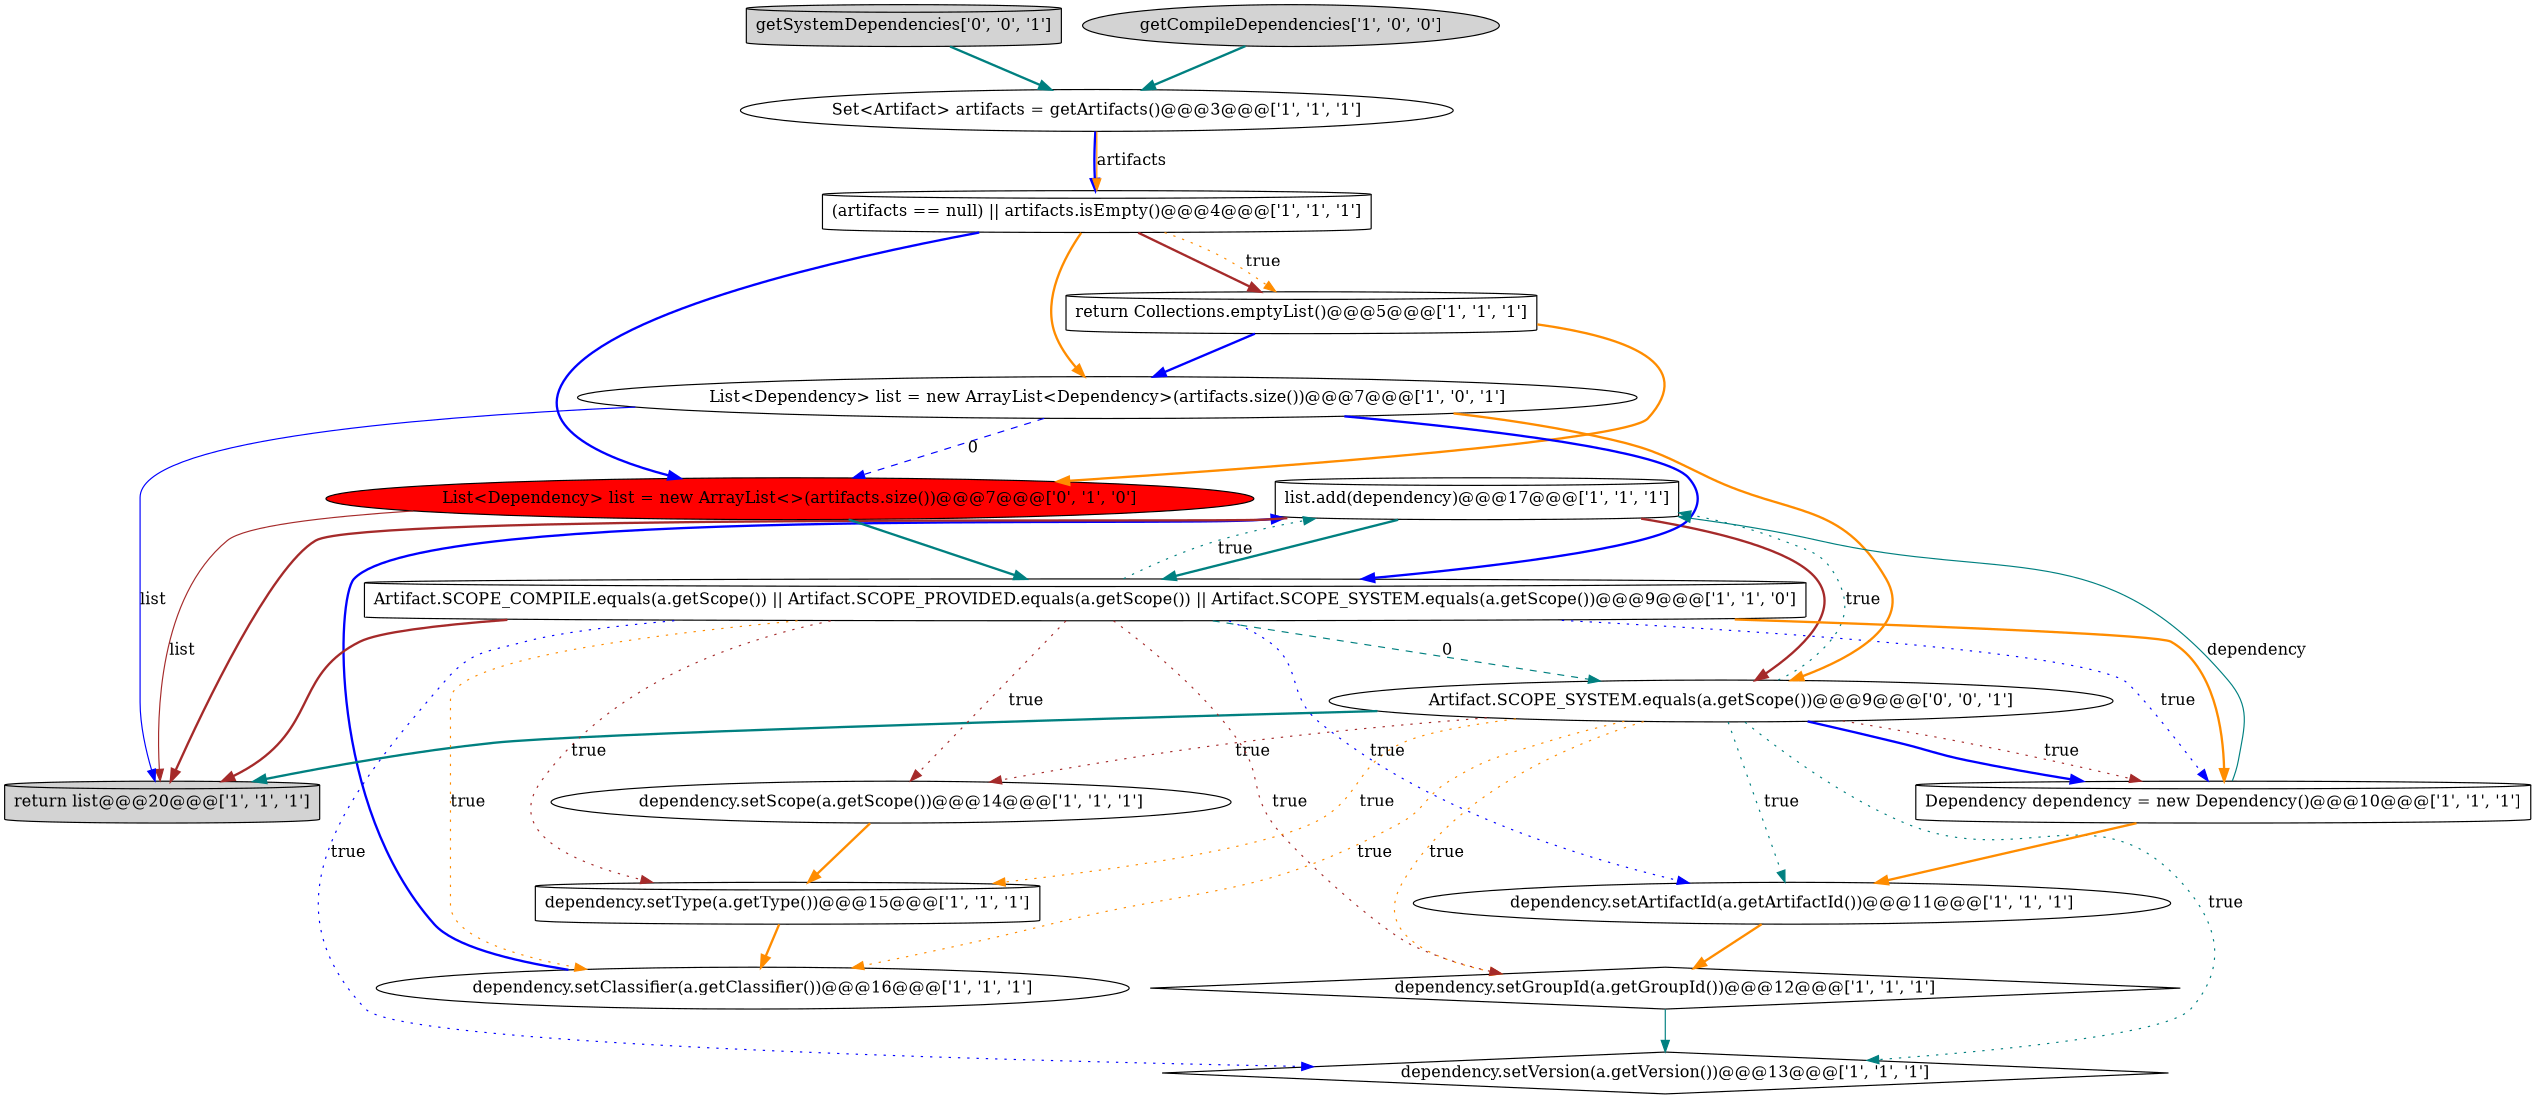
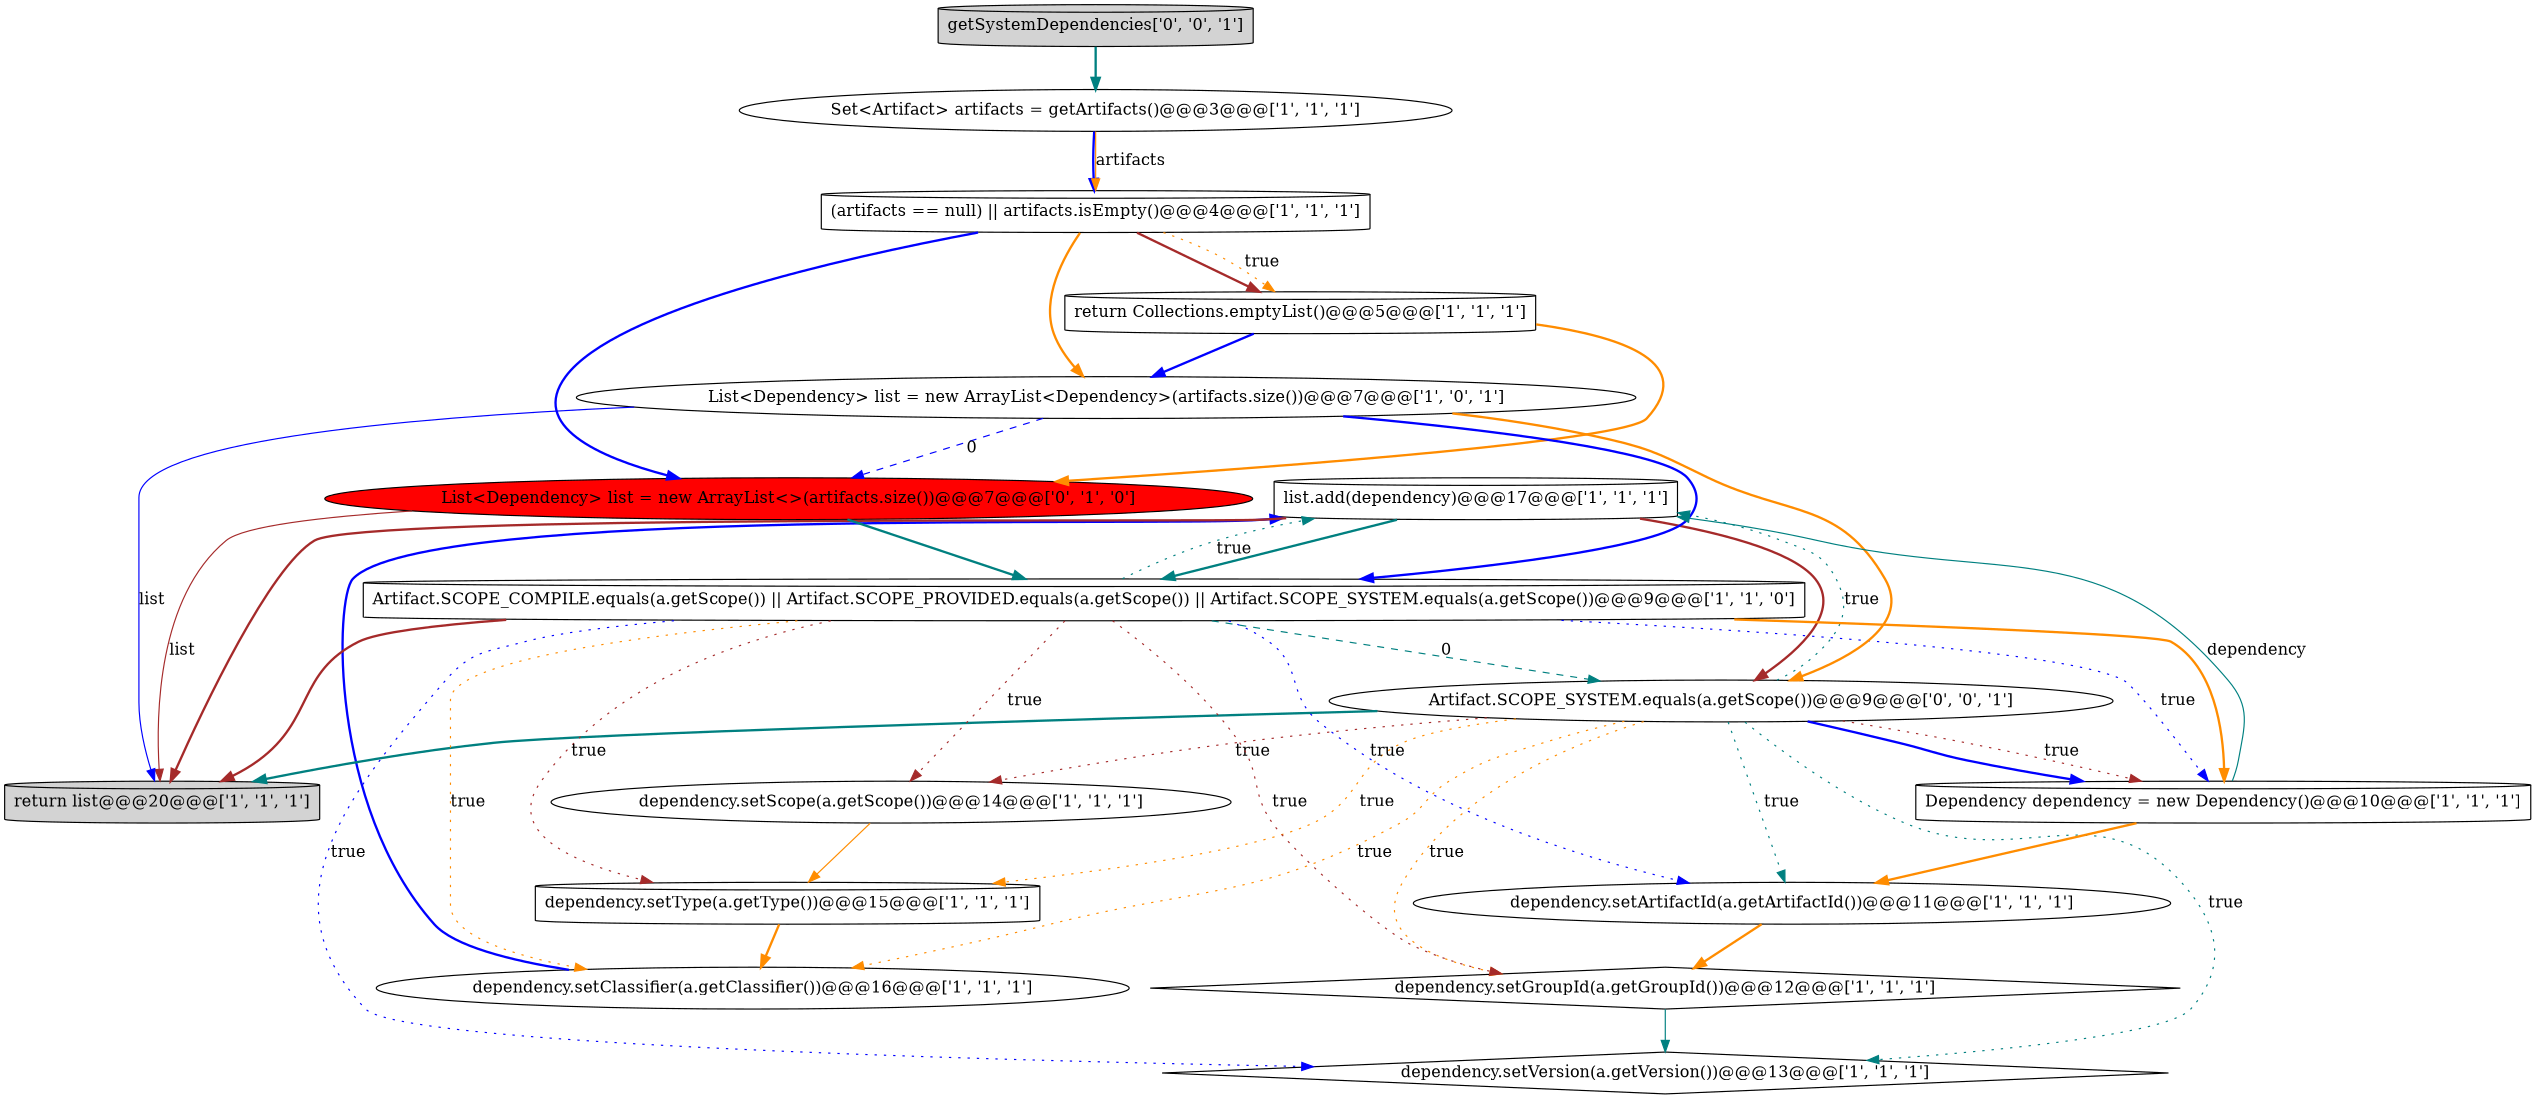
node "getCompileDependencies['1', '0', '0']": removed
edge "dependency.setScope(a.getScope())@@@14@@@['1', '1', '1']" -> "dependency.setType(a.getType())@@@15@@@['1', '1', '1']": style bold -> solid
